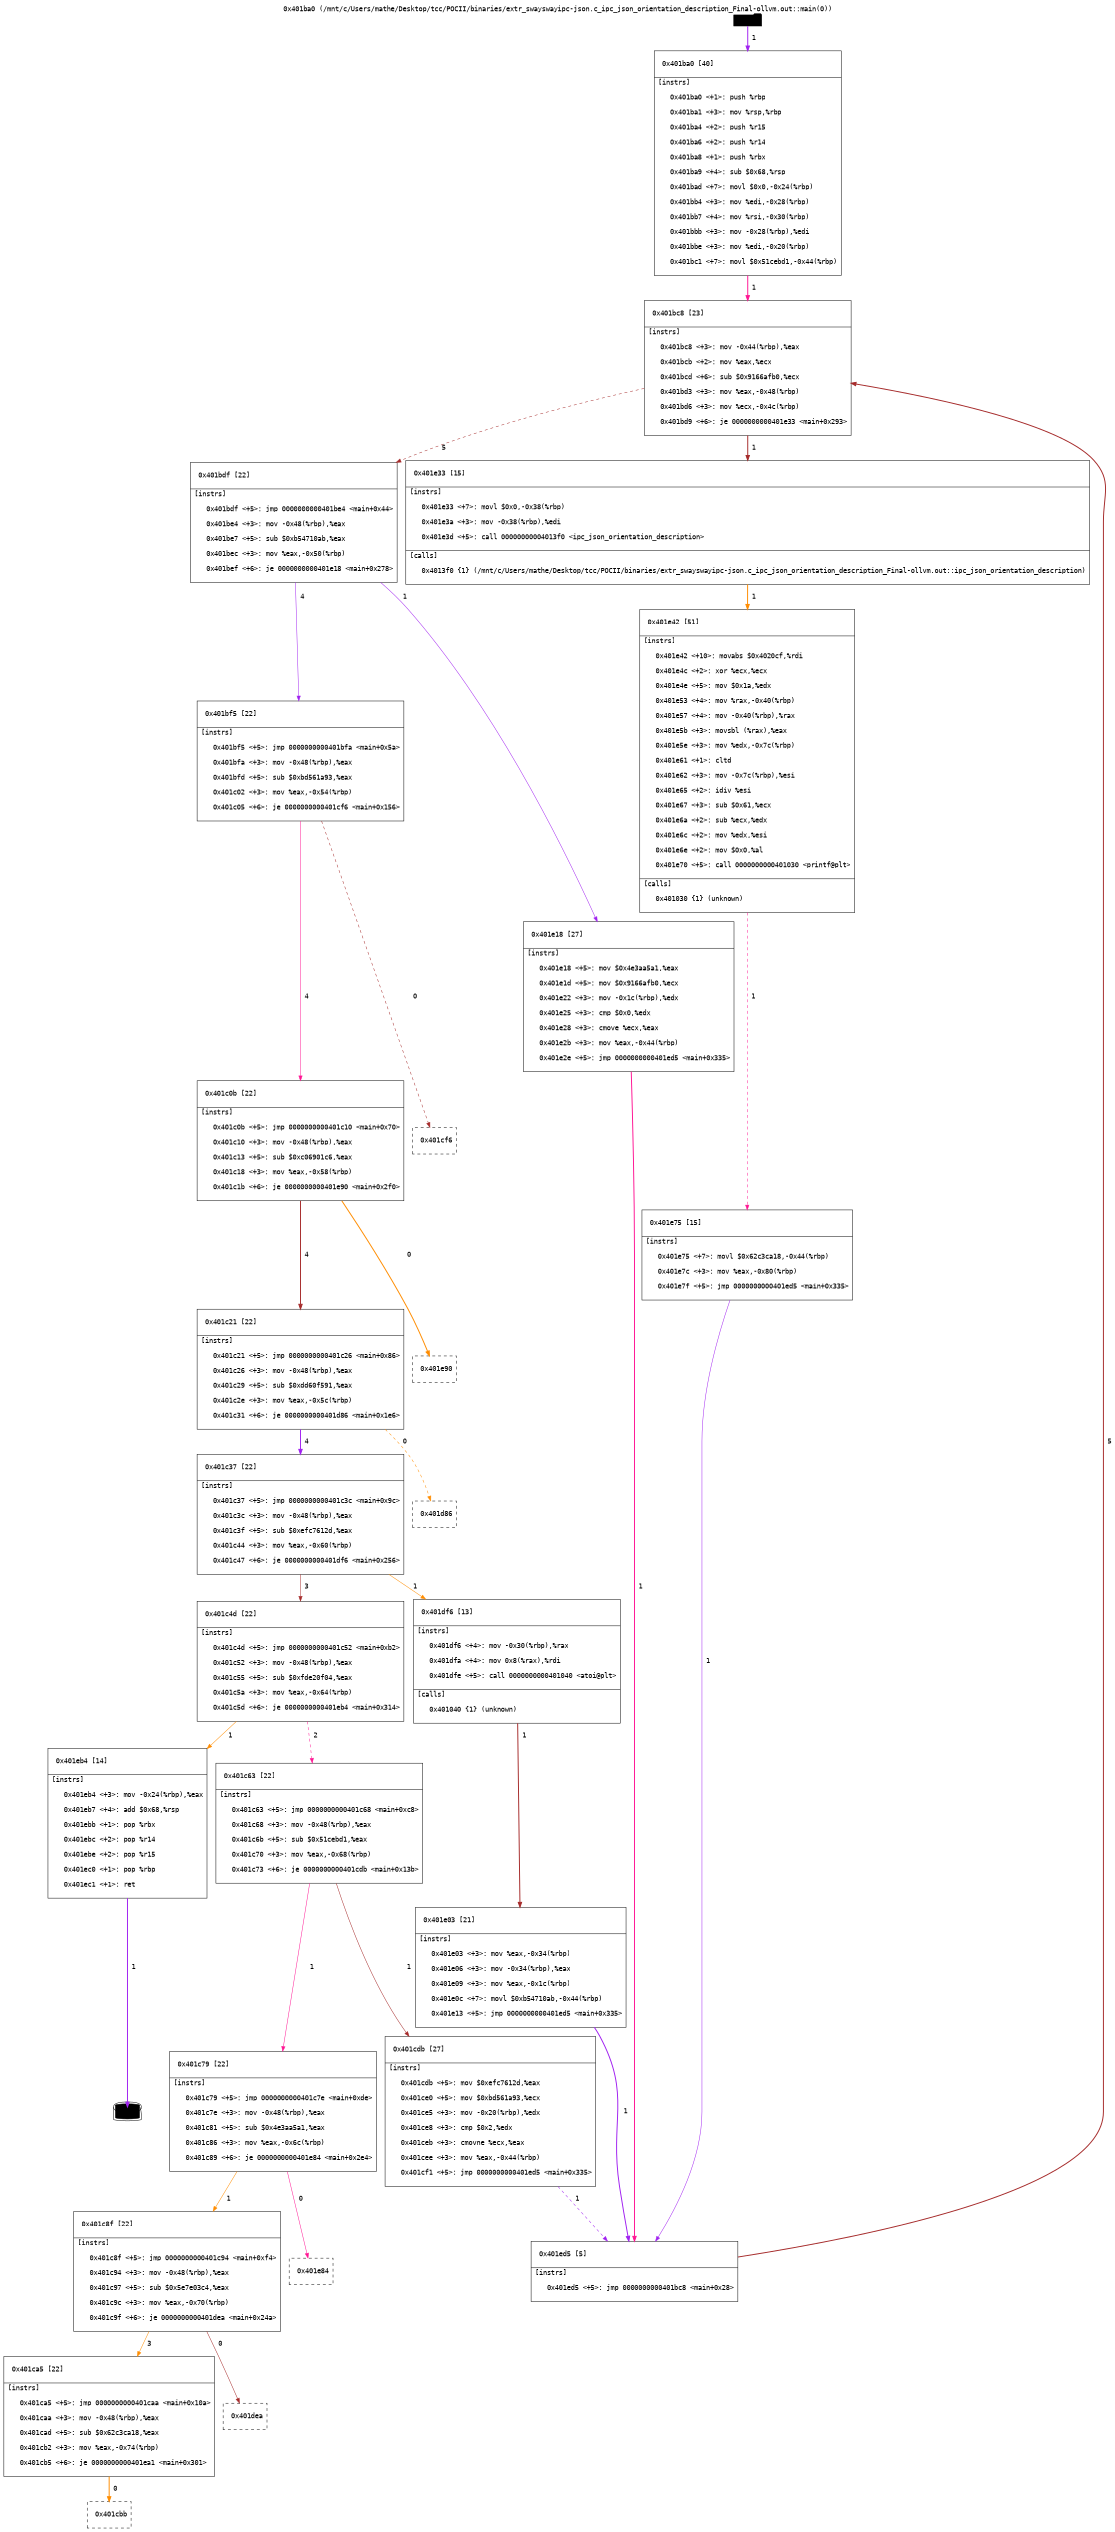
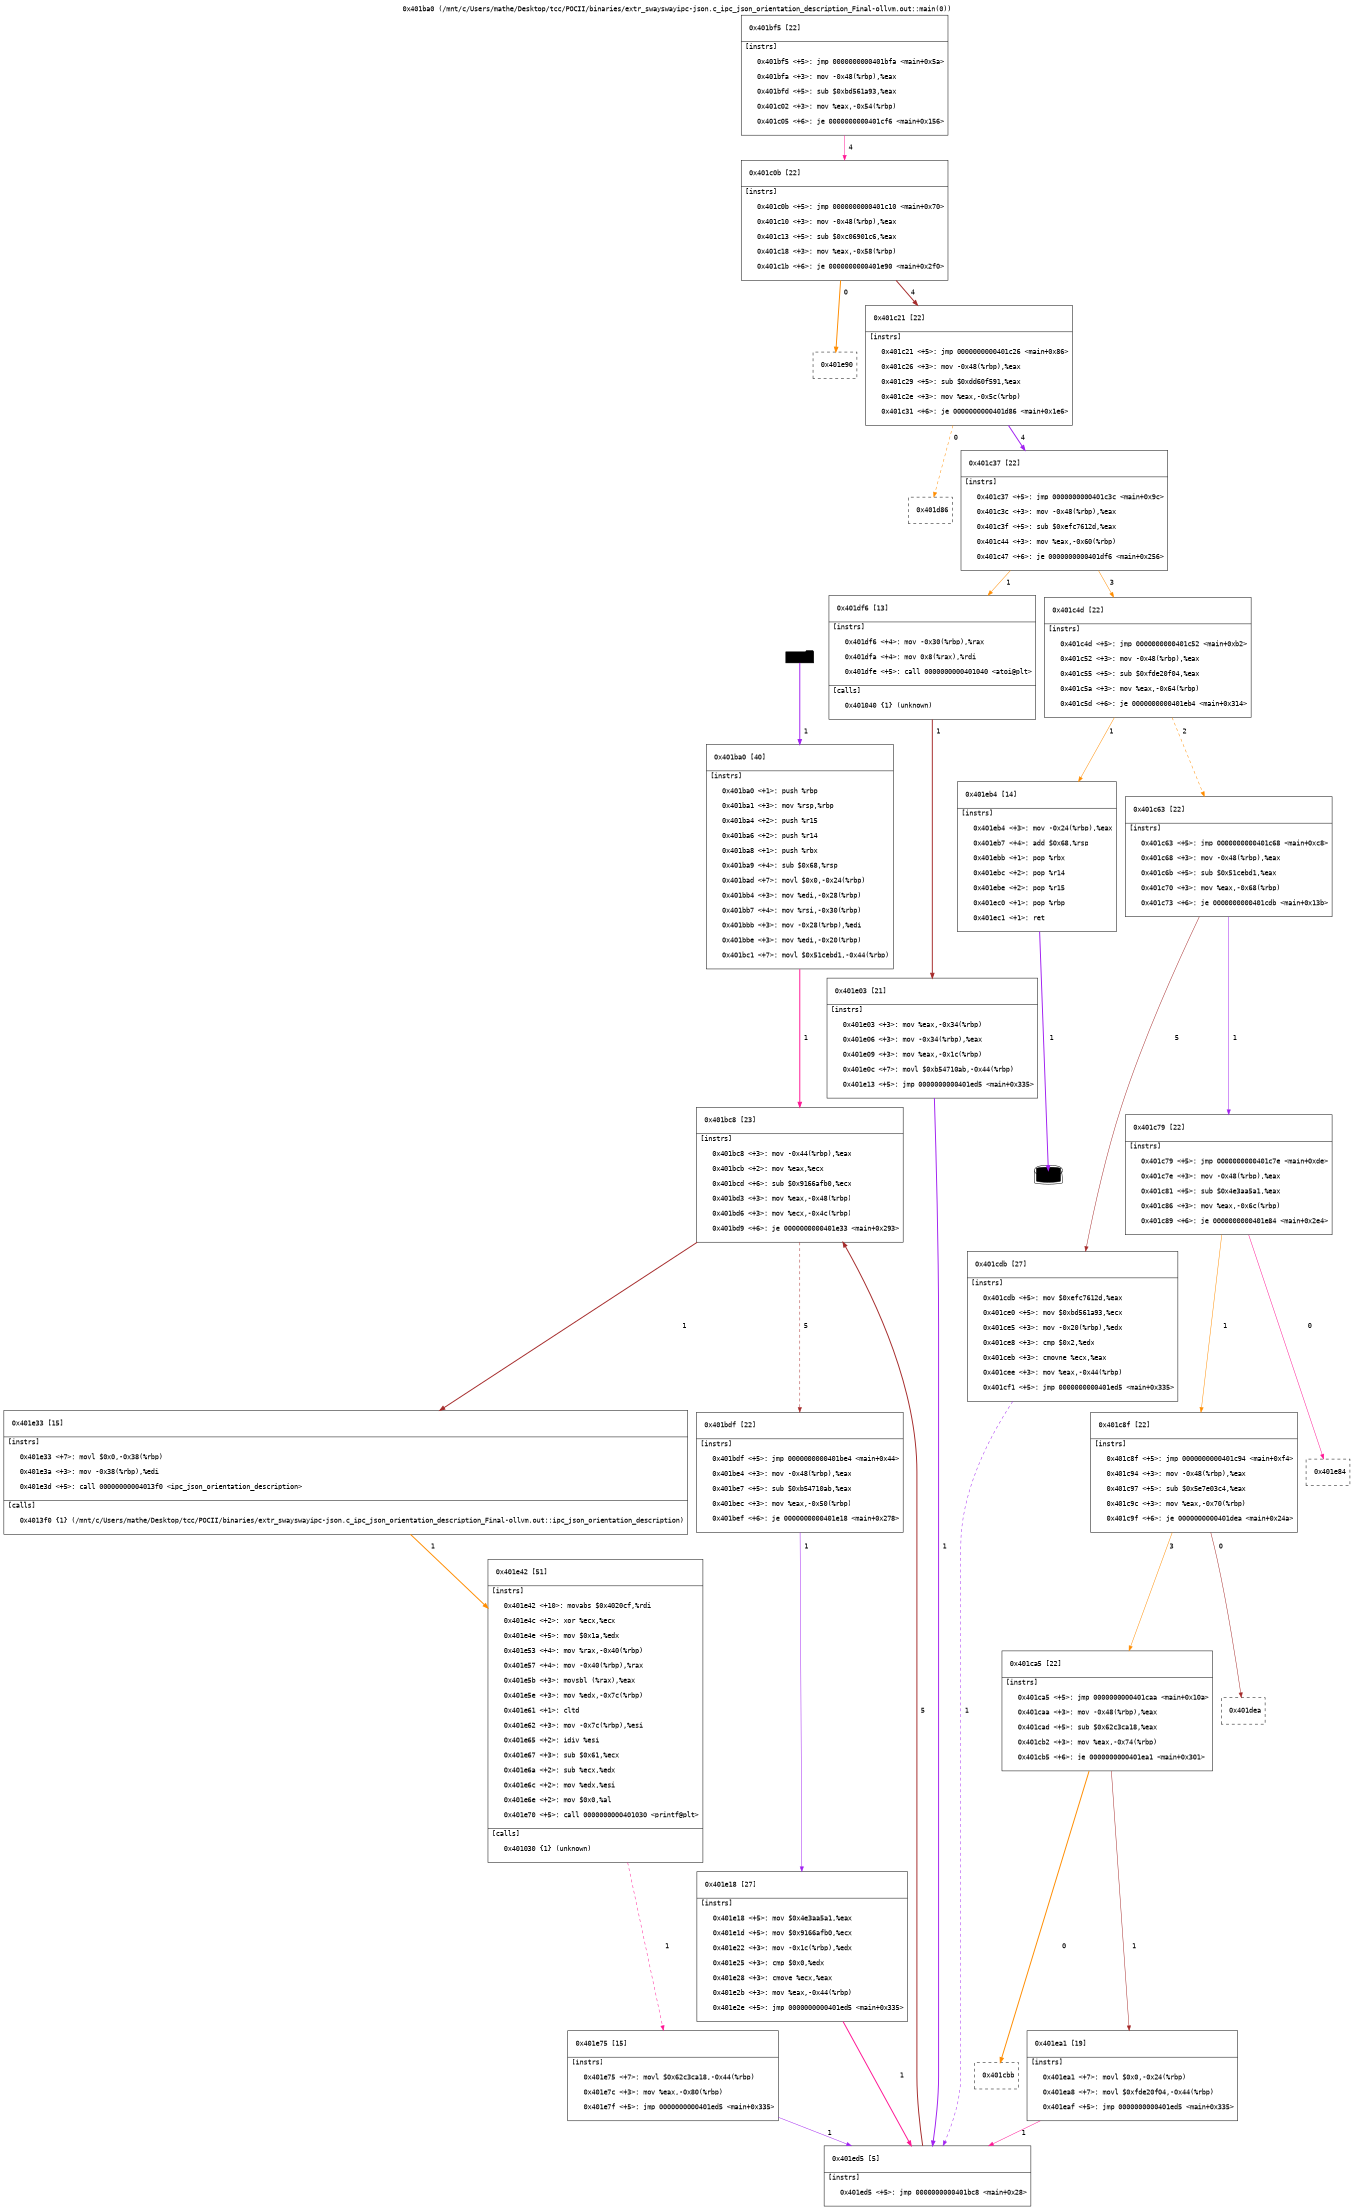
edge "0x401bdf [22]" -> "0x401bf5 [22]": removed, label "4"
node "0x401cf6": removed
edge "0x401c37 [22]" -> "0x401c4d [22]": color brown -> darkorange
edge "0x401c4d [22]" -> "0x401c63 [22]": color deeppink -> darkorange
edge "0x401c63 [22]" -> "0x401c79 [22]": color deeppink -> purple
edge "0x401c63 [22]" -> "0x401cdb [27]": label " 1" -> " 5"
node "0x401ea1 [19]": added
